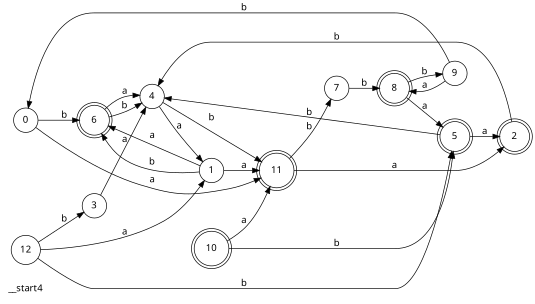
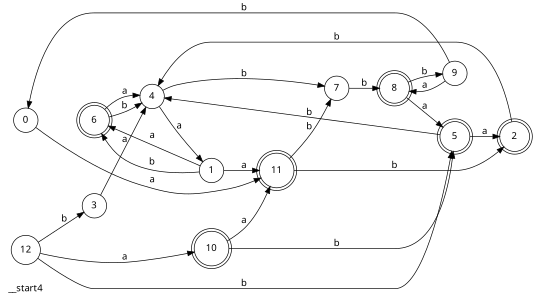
edge "0" -> "6": removed, label "b"
edge "4" -> "11": now "4" -> "7"
edge "11" -> "2": label "a" -> "b"
edge "12" -> "1": now "12" -> "10"
